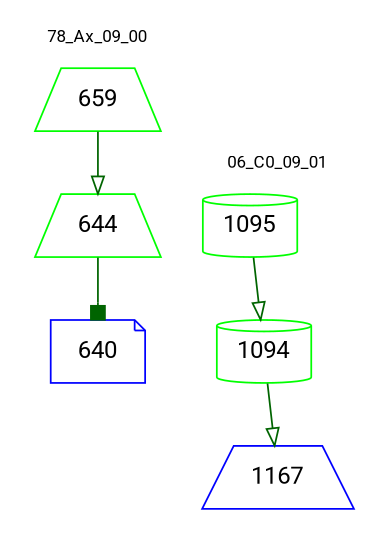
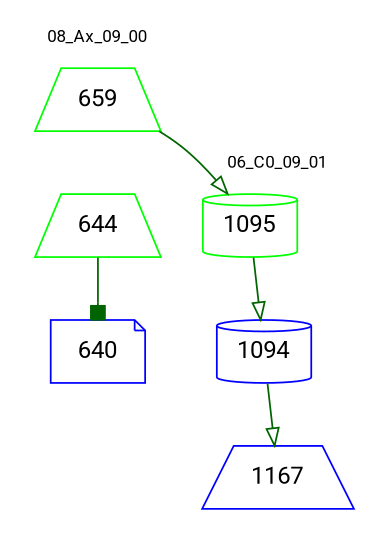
cluster "78_Ax_09_00": label "78_Ax_09_00" -> "08_Ax_09_00"
edge "659" -> "644": now "659" -> "1095"
node "1094": color green -> blue
